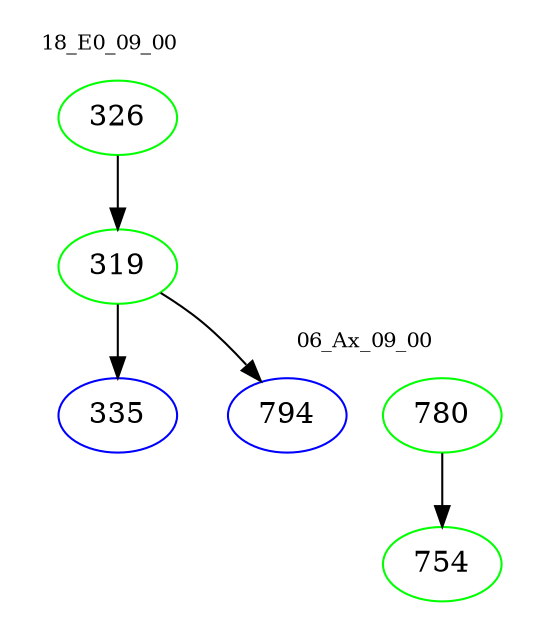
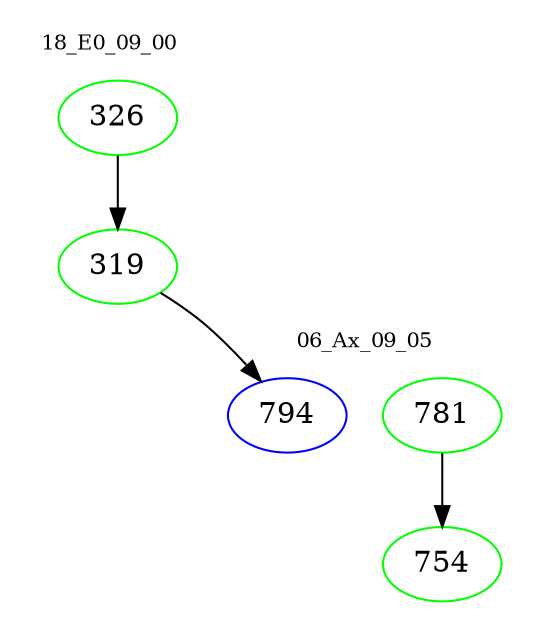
cluster "06_Ax_09_00": label "06_Ax_09_00" -> "06_Ax_09_05"
node "335": removed
node "780": label "780" -> "781"
